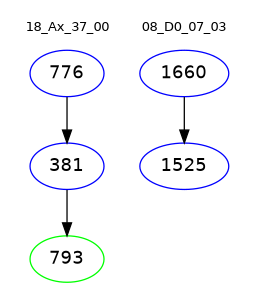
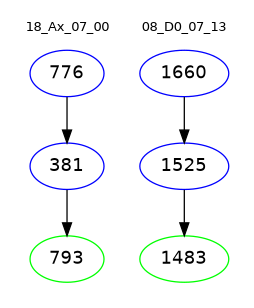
cluster "18_Ax_37_00": label "18_Ax_37_00" -> "18_Ax_07_00"
cluster "08_D0_07_03": label "08_D0_07_03" -> "08_D0_07_13"
node "1483": added
